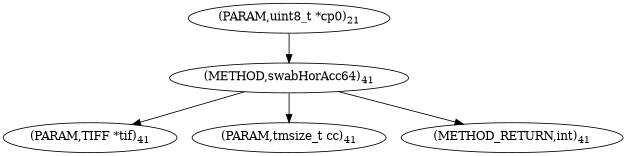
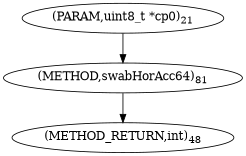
node "(METHOD,swabHorAcc64)": text "41" -> "81"
node "(METHOD_RETURN,int)": text "41" -> "48"
node "(PARAM,TIFF *tif)": removed
node "(PARAM,tmsize_t cc)": removed
